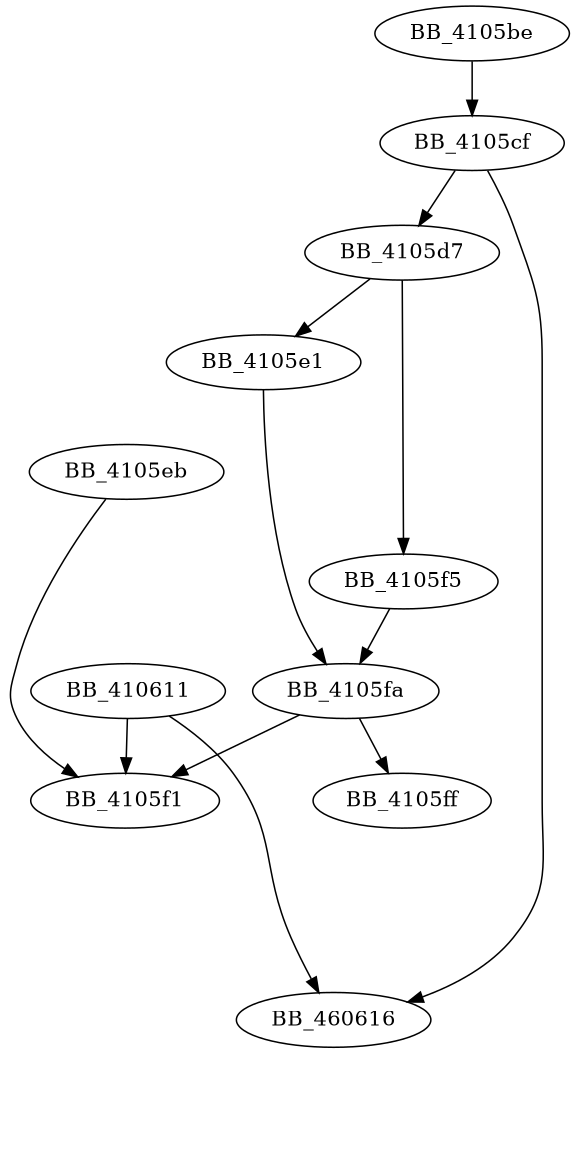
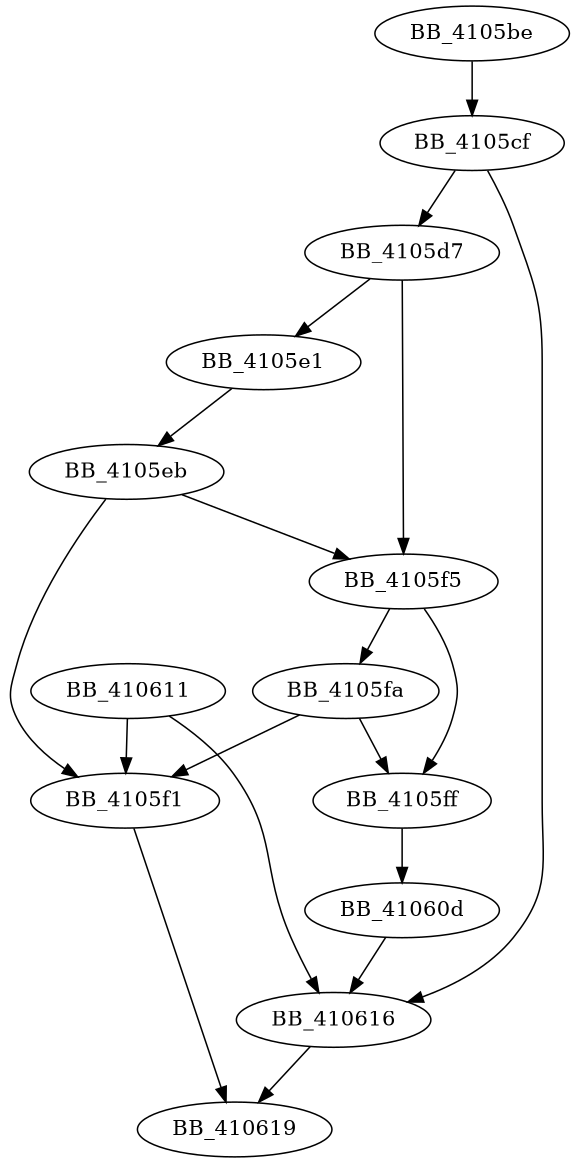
edge "BB_4105eb" -> "BB_4105f5": added
edge "BB_4105e1" -> "BB_4105fa": now "BB_4105e1" -> "BB_4105eb"
edge "BB_4105f5" -> "BB_4105ff": added
node "BB_41060d": added
node "BB_460616": label "BB_460616" -> "BB_410616"
node "BB_410619": added
